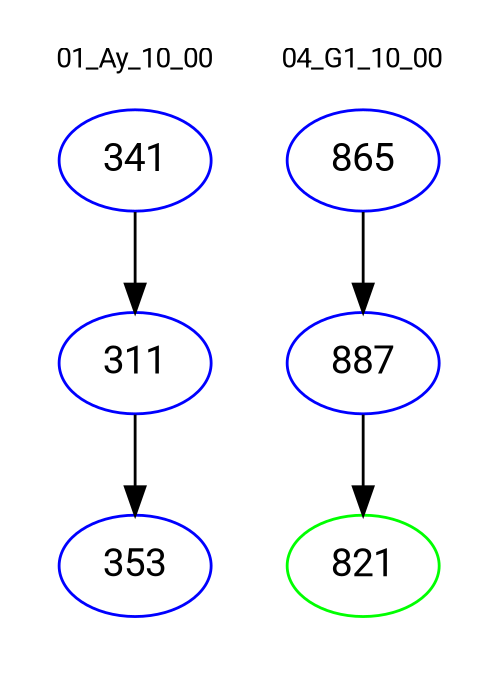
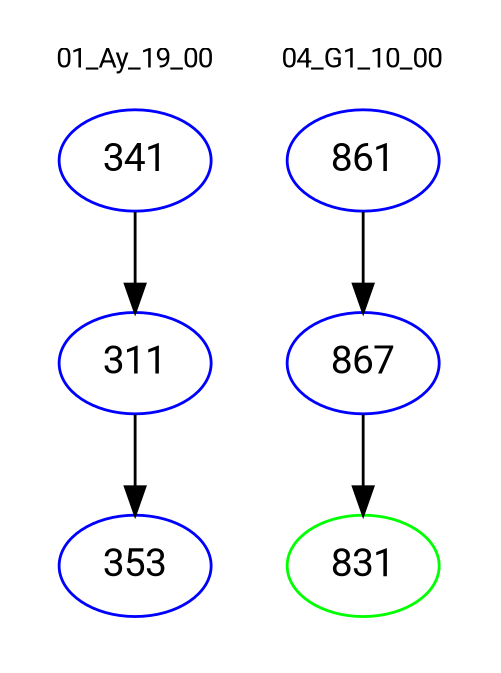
cluster "01_Ay_10_00": label "01_Ay_10_00" -> "01_Ay_19_00"
node "865": label "865" -> "861"
node "887": label "887" -> "867"
node "821": label "821" -> "831"
